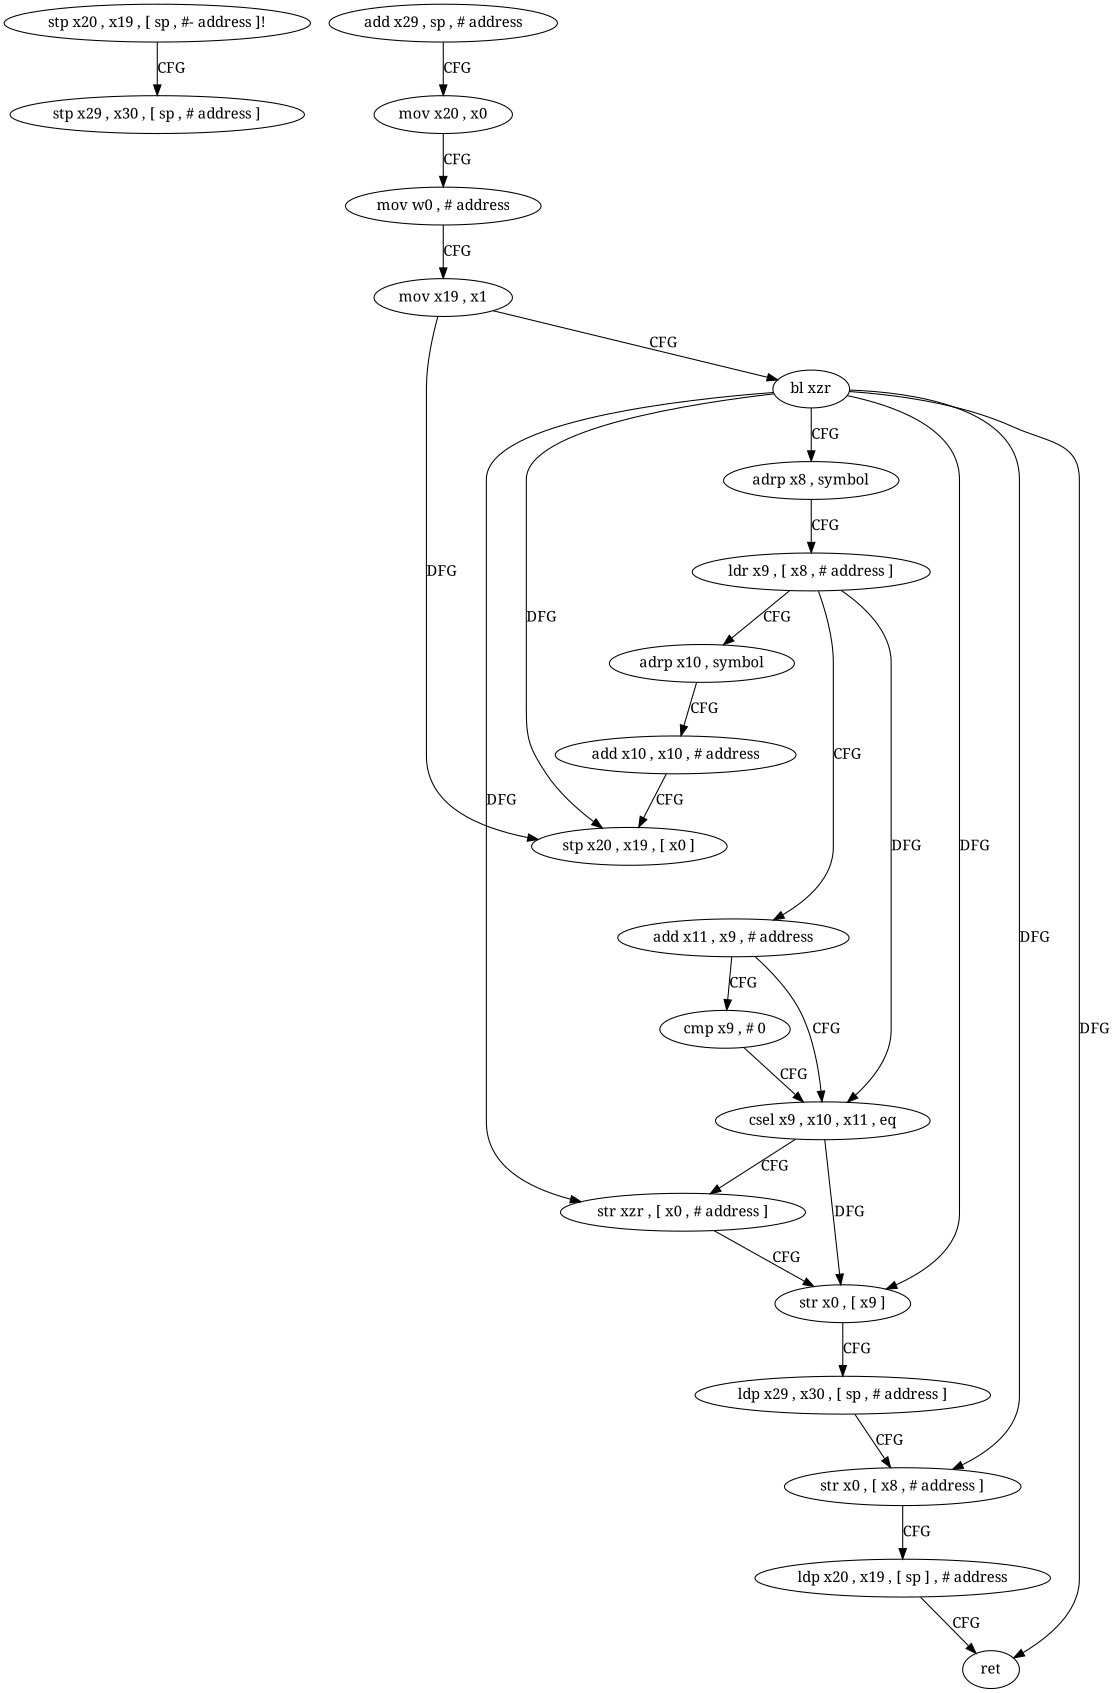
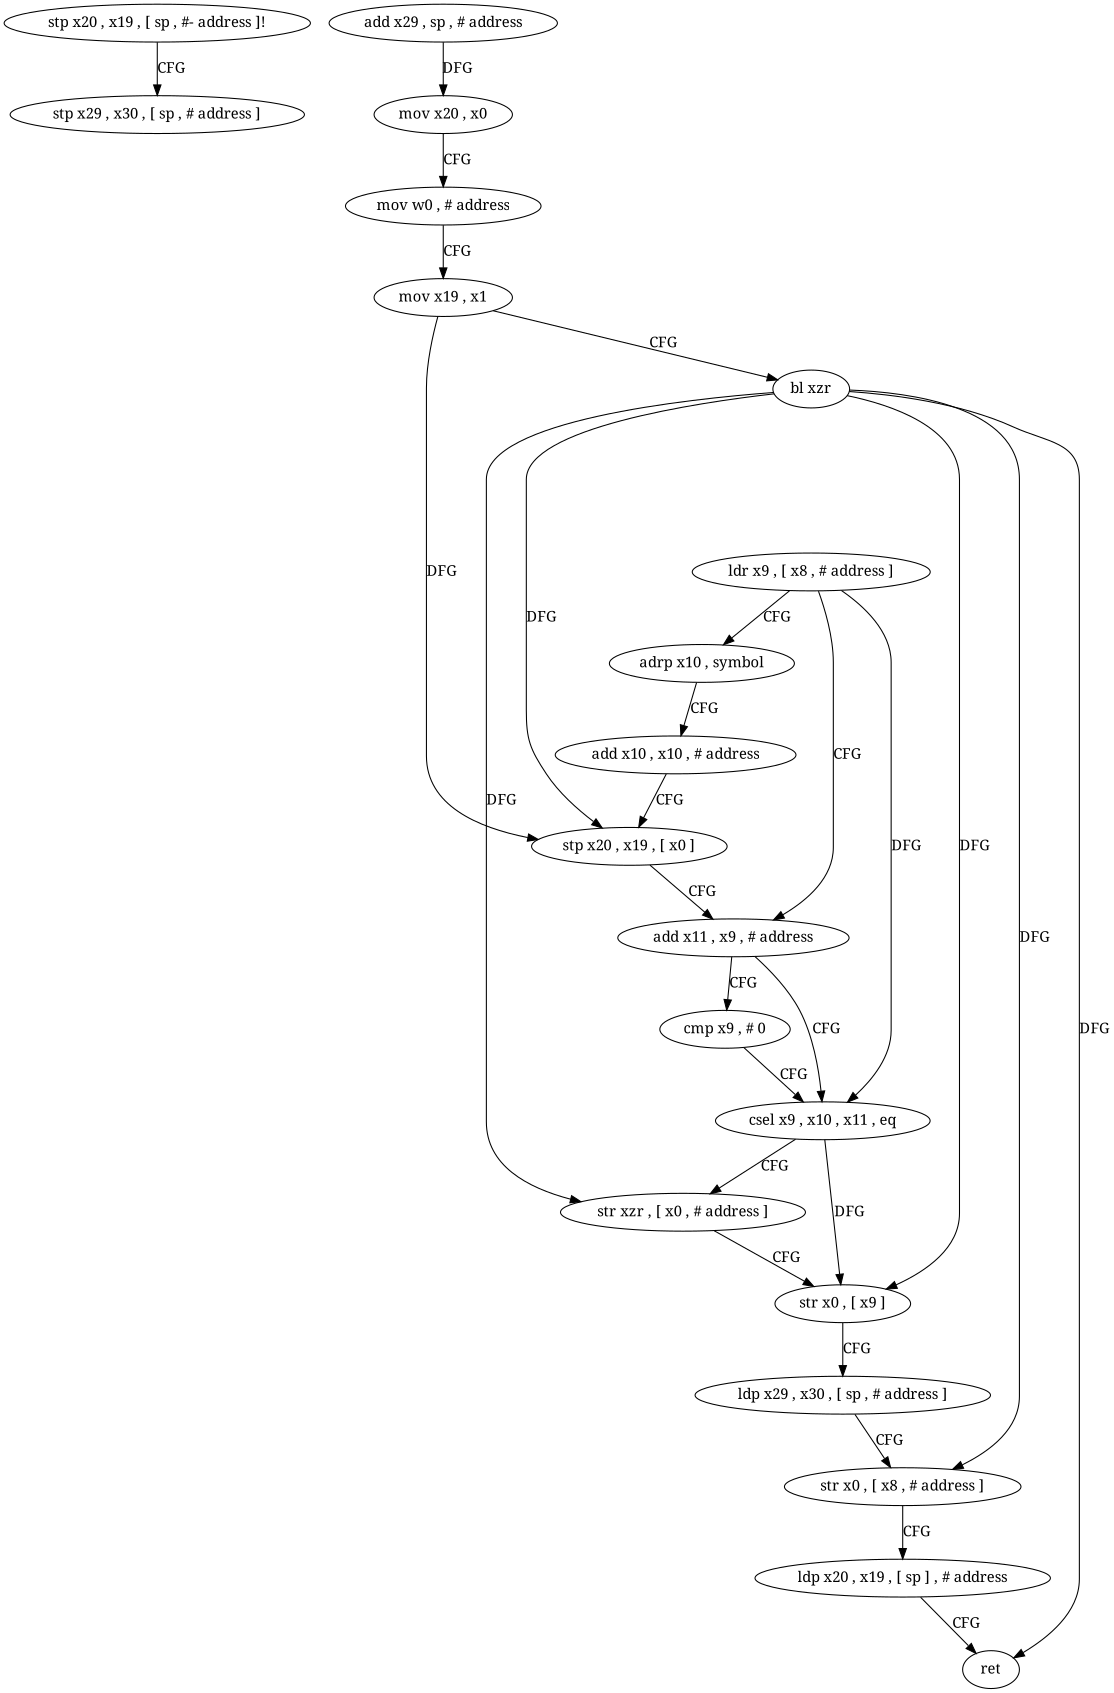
edge "add x29 , sp , # address" -> "mov x20 , x0": label "CFG" -> "DFG"
node "adrp x8 , symbol": removed
edge "stp x20 , x19 , [ x0 ]" -> "add x11 , x9 , # address": added, label "CFG"
